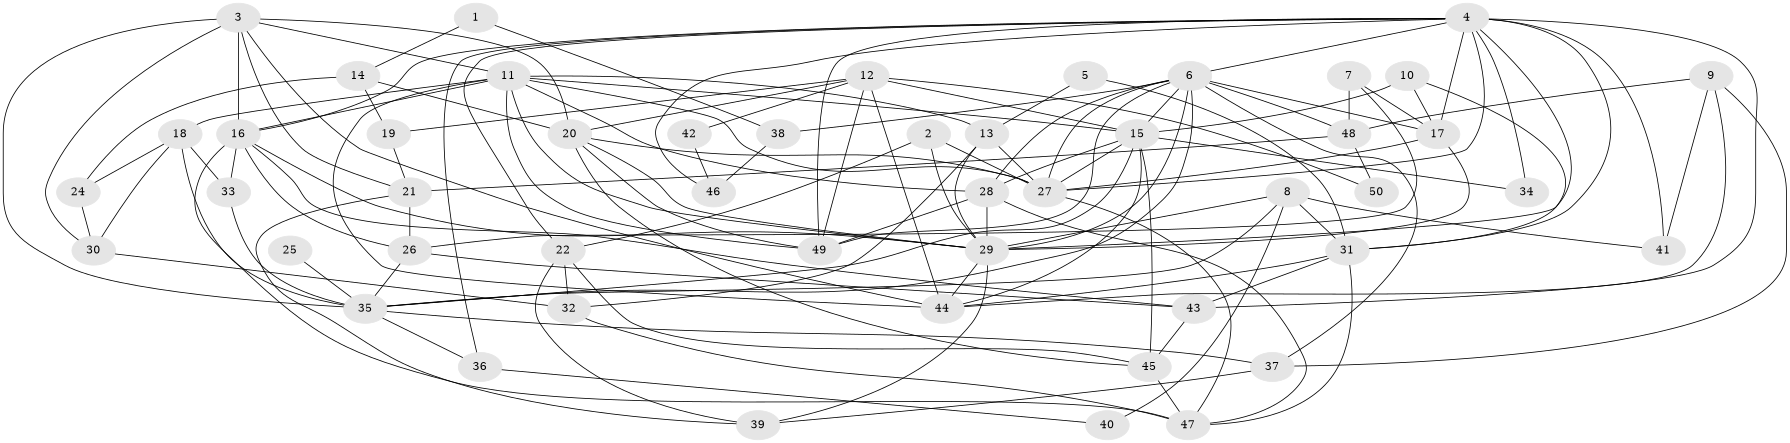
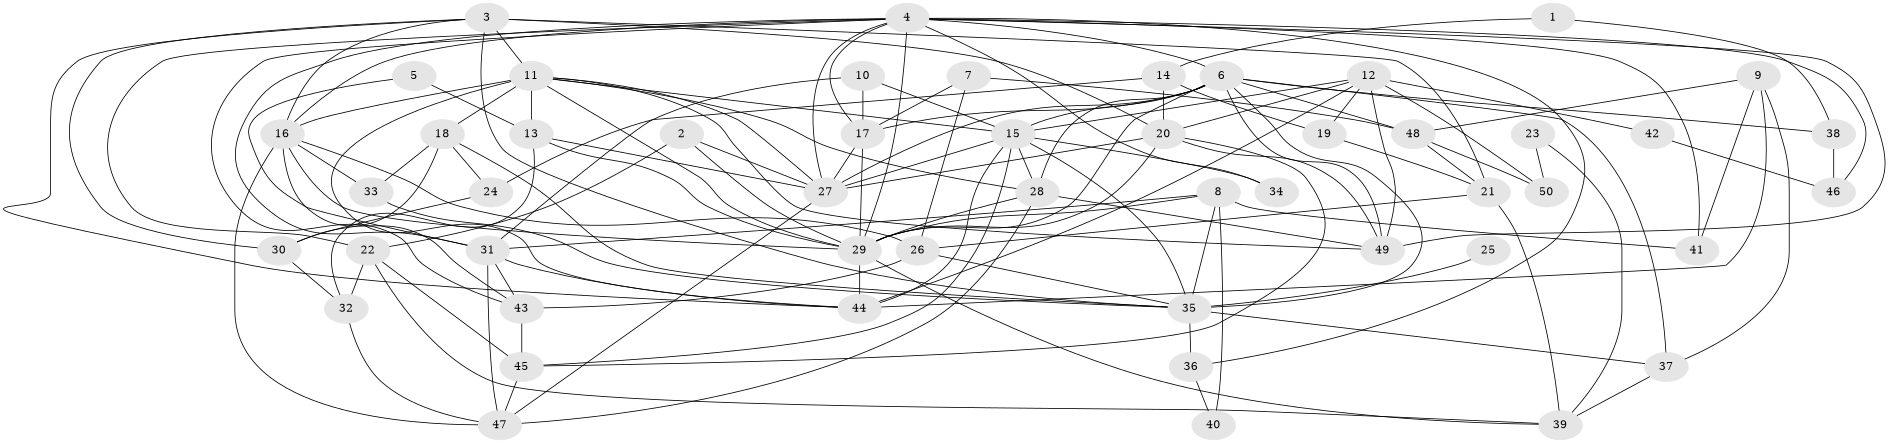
node "23": added
